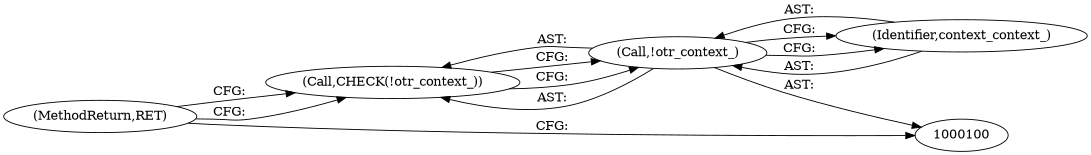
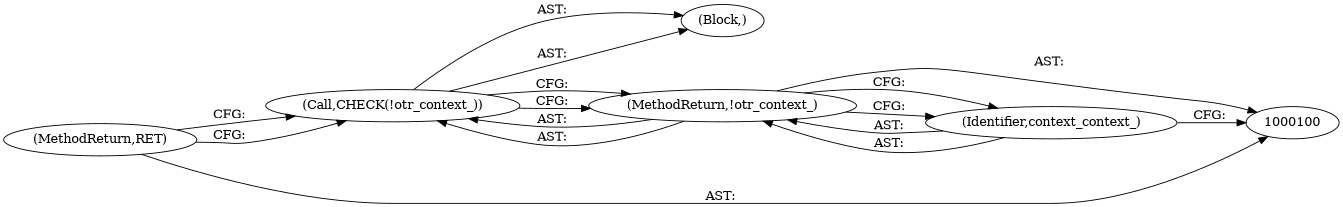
node "(Block,)": added
node "(Call,!otr_context_)": label "(Call,!otr_context_)" -> "(MethodReturn,!otr_context_)"
edge "(Identifier,context_context_)" -> "1000100": added, label "CFG:"
edge "(MethodReturn,RET)" -> "1000100": label "CFG: " -> "AST: "
